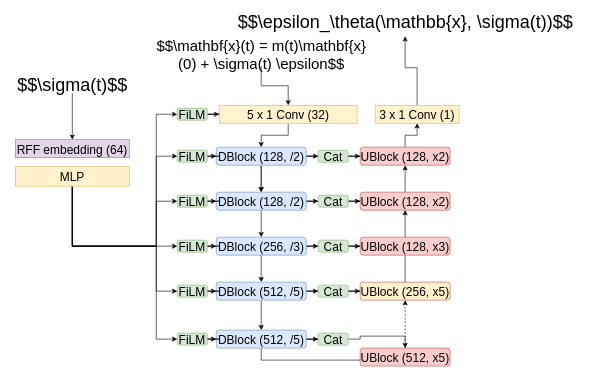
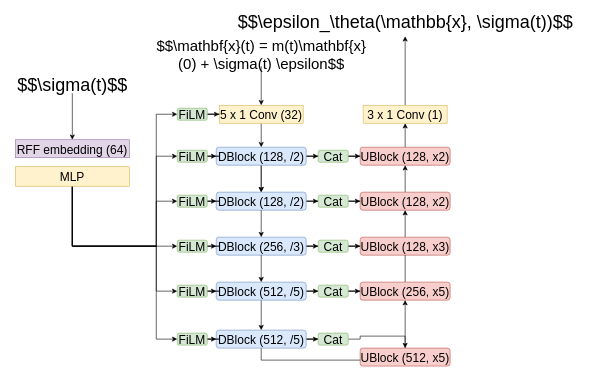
node "5 x 1 Conv (32)": size 138x18 -> 84x18
node "3 x 1 Conv (1)": moved (417, 114) -> (405, 114)
node "UBlock (256, x5)": fillcolor #fff2cc -> #f8cecc
edge "UBlock (512, x5)" -> "UBlock (256, x5)": style dashed -> solid
